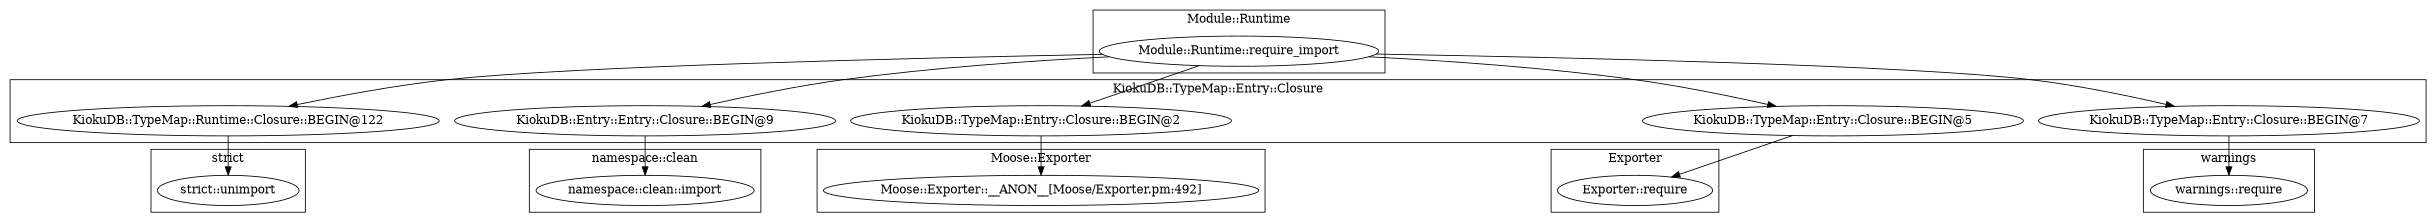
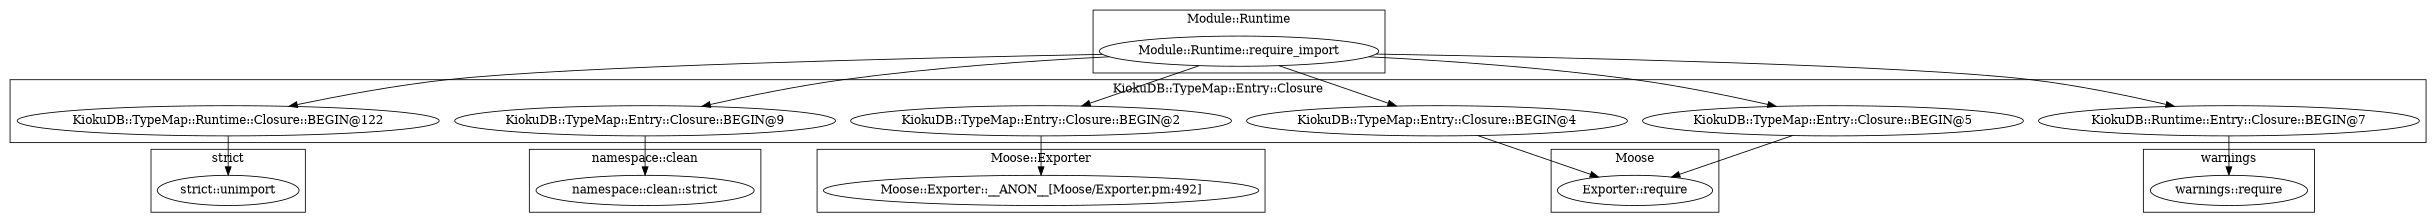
node "KiokuDB::Entry::Entry::Closure::BEGIN@9": label "KiokuDB::Entry::Entry::Closure::BEGIN@9" -> "KiokuDB::TypeMap::Entry::Closure::BEGIN@9"
node "KiokuDB::TypeMap::Entry::Closure::BEGIN@4": added
node "KiokuDB::TypeMap::Entry::Closure::BEGIN@7": label "KiokuDB::TypeMap::Entry::Closure::BEGIN@7" -> "KiokuDB::Runtime::Entry::Closure::BEGIN@7"
cluster "Exporter": label "Exporter" -> "Moose"
node "namespace::clean::import": label "namespace::clean::import" -> "namespace::clean::strict"
